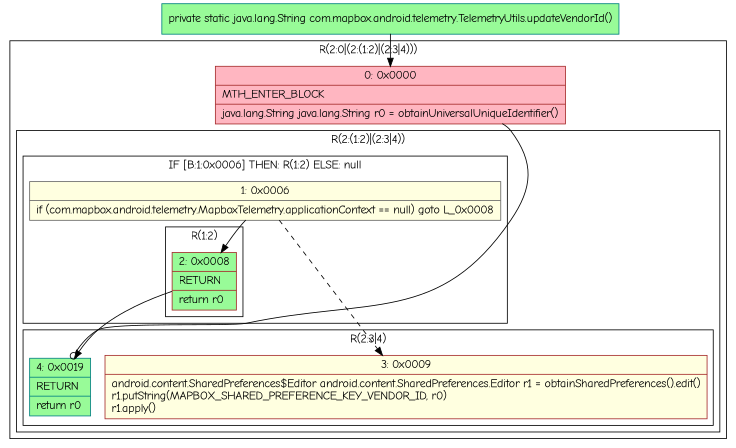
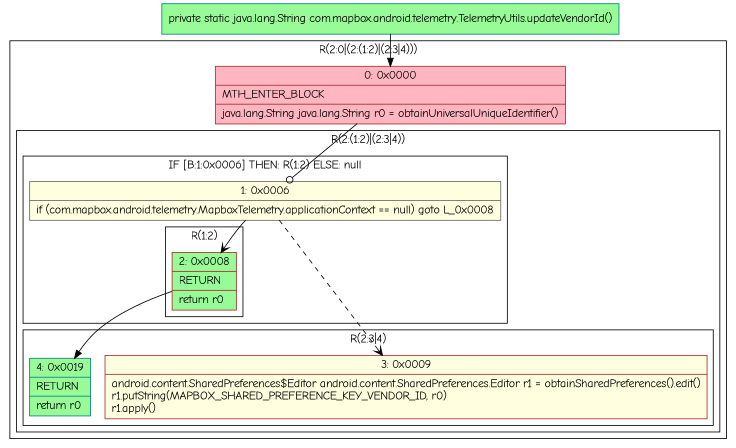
edge "1: 0x0006" -> "2: 0x0008": arrowhead normal -> vee
edge "1: 0x0006" -> "3: 0x0009": arrowhead normal -> vee
edge "0: 0x0000" -> "4: 0x0019": now "0: 0x0000" -> "1: 0x0006"
